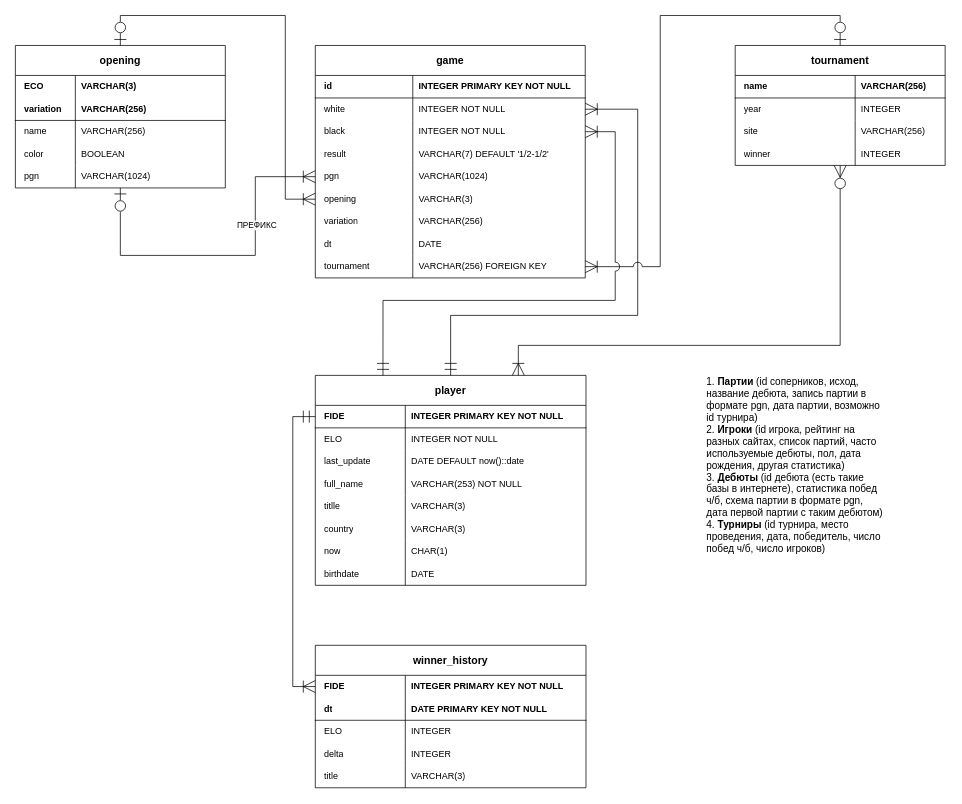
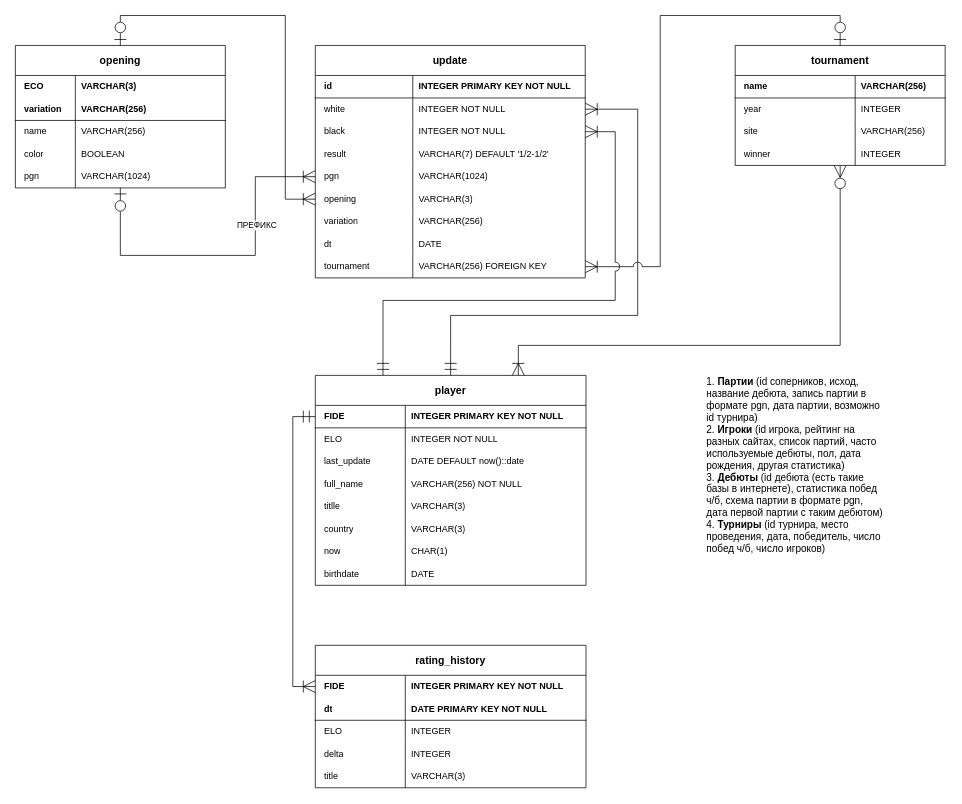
node "game": label "game" -> "update"
node "VARCHAR(253) NOT NULL": label "VARCHAR(253) NOT NULL" -> "VARCHAR(256) NOT NULL"
node "winner_history": label "winner_history" -> "rating_history"
